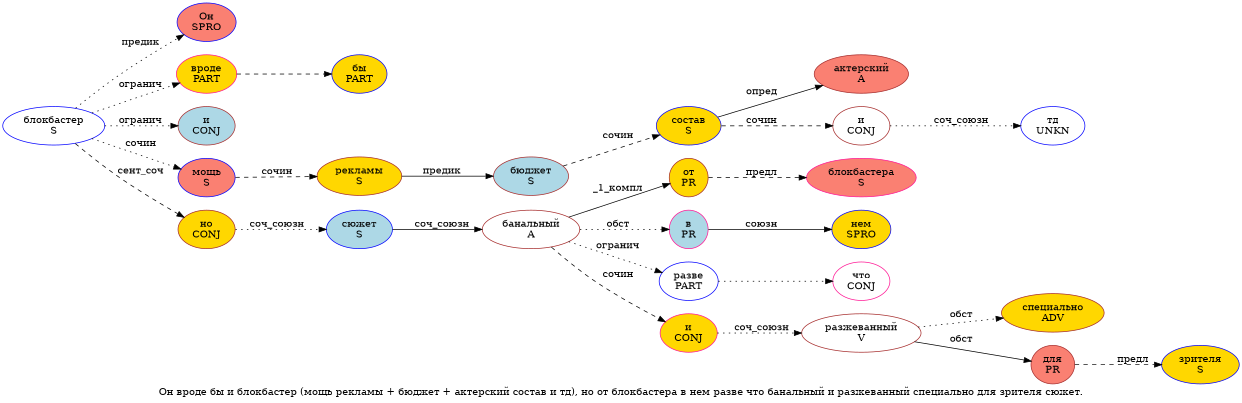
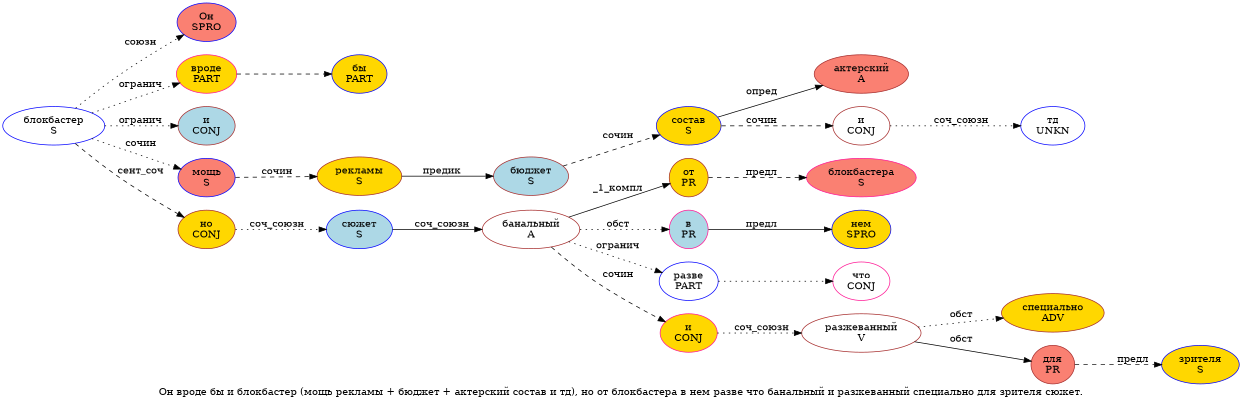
edge "блокбастер S" -> "Он SPRO": label "предик" -> "союзн"
edge "в PR" -> "нем SPRO": label "союзн" -> "предл"
